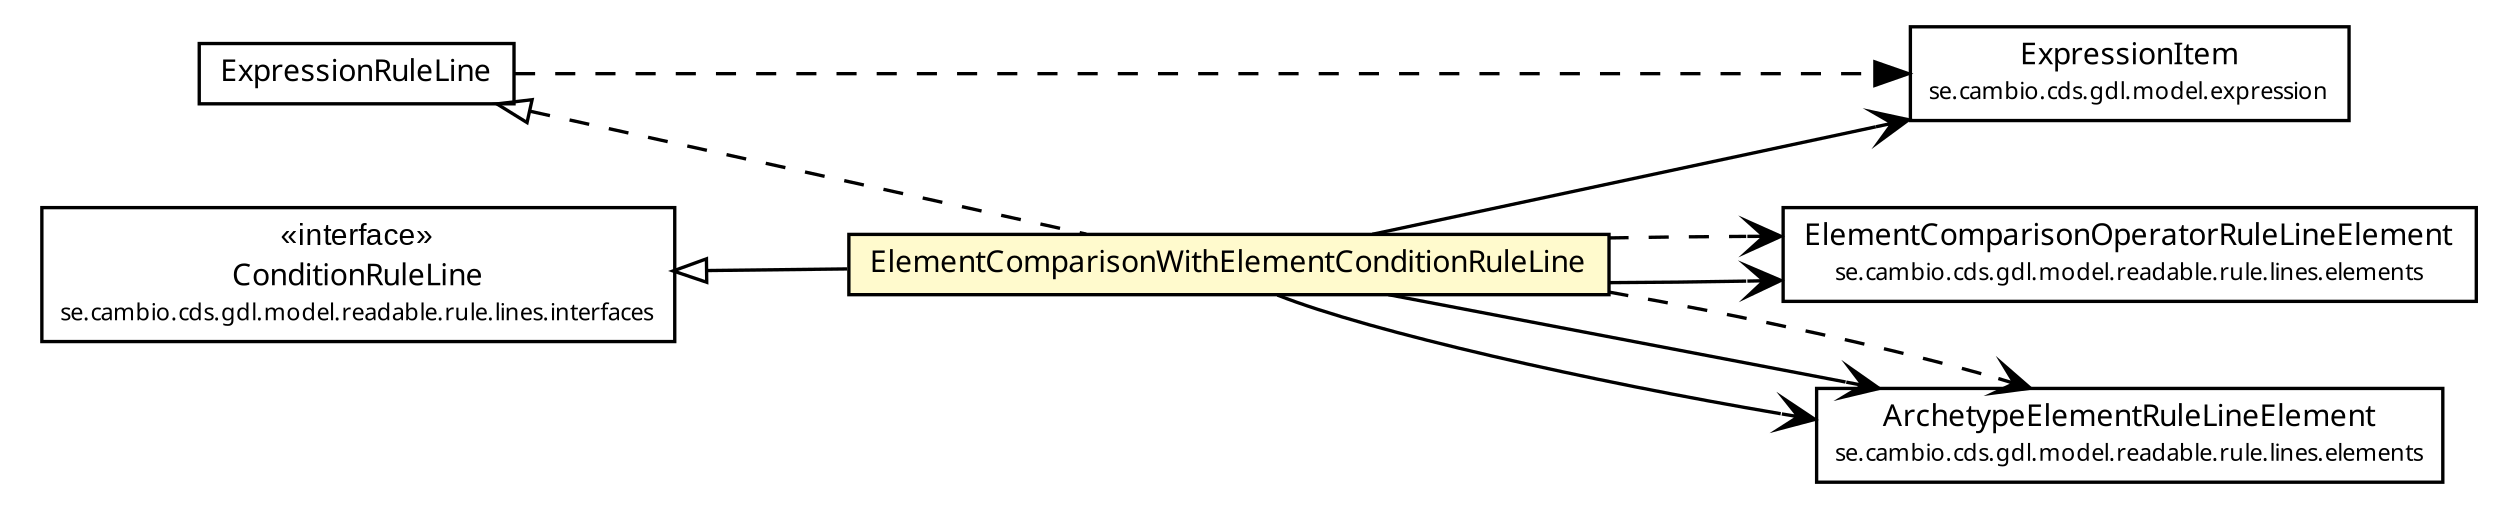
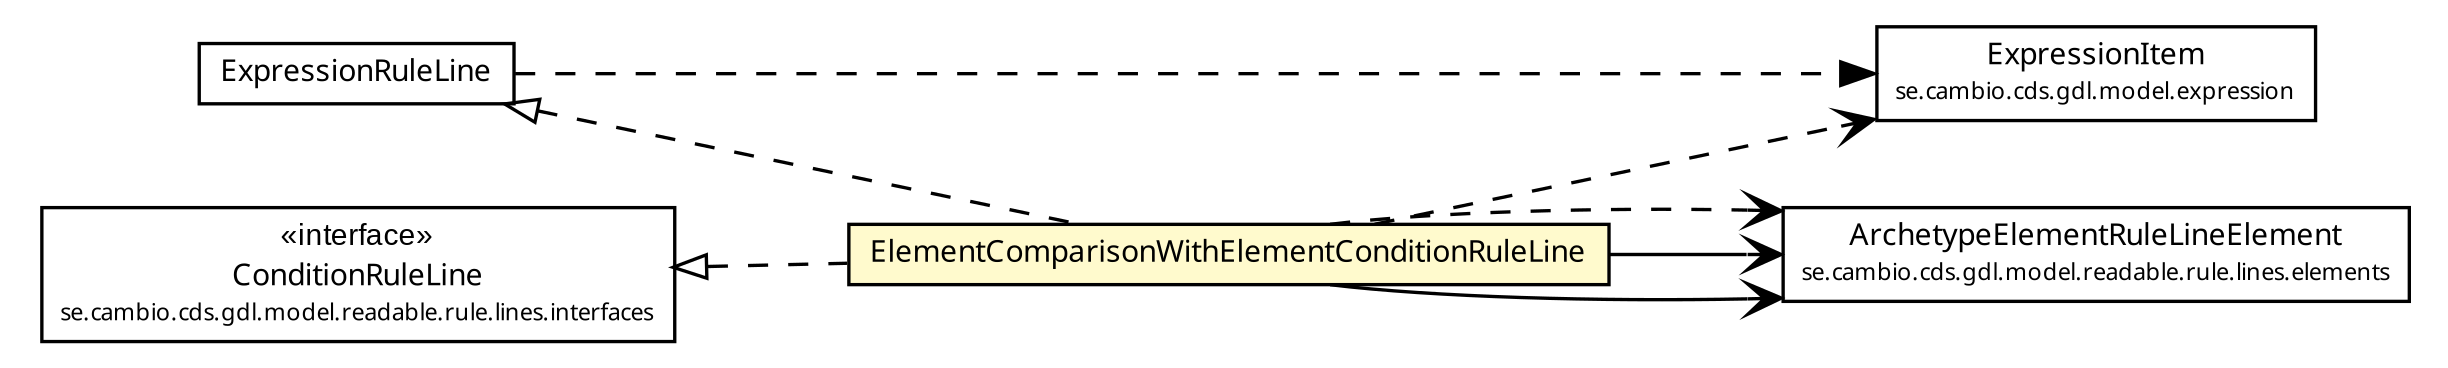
edge "ElementComparisonWithElementConditionRuleLine" -> "ExpressionItem": style solid -> dashed
node "ElementComparisonOperatorRuleLineElement": removed
edge "ElementComparisonWithElementConditionRuleLine" -> "ConditionRuleLine": style solid -> dashed
